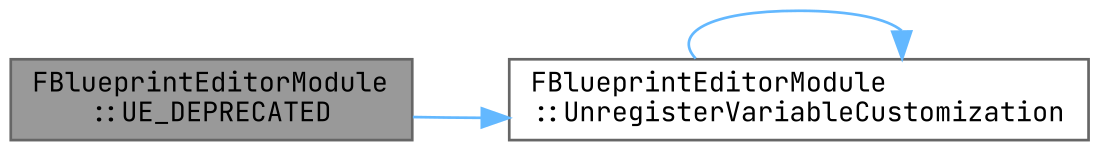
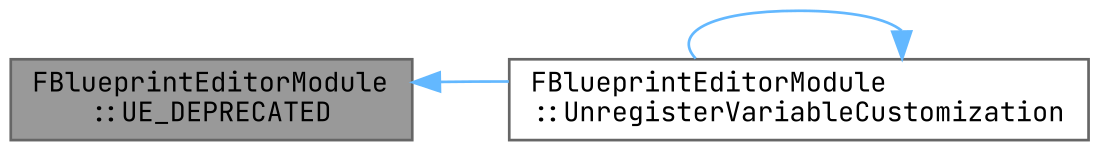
edge "FBlueprintEditorModule ::UE_DEPRECATED" -> "FBlueprintEditorModule ::UnregisterVariableCustomization": reversed
